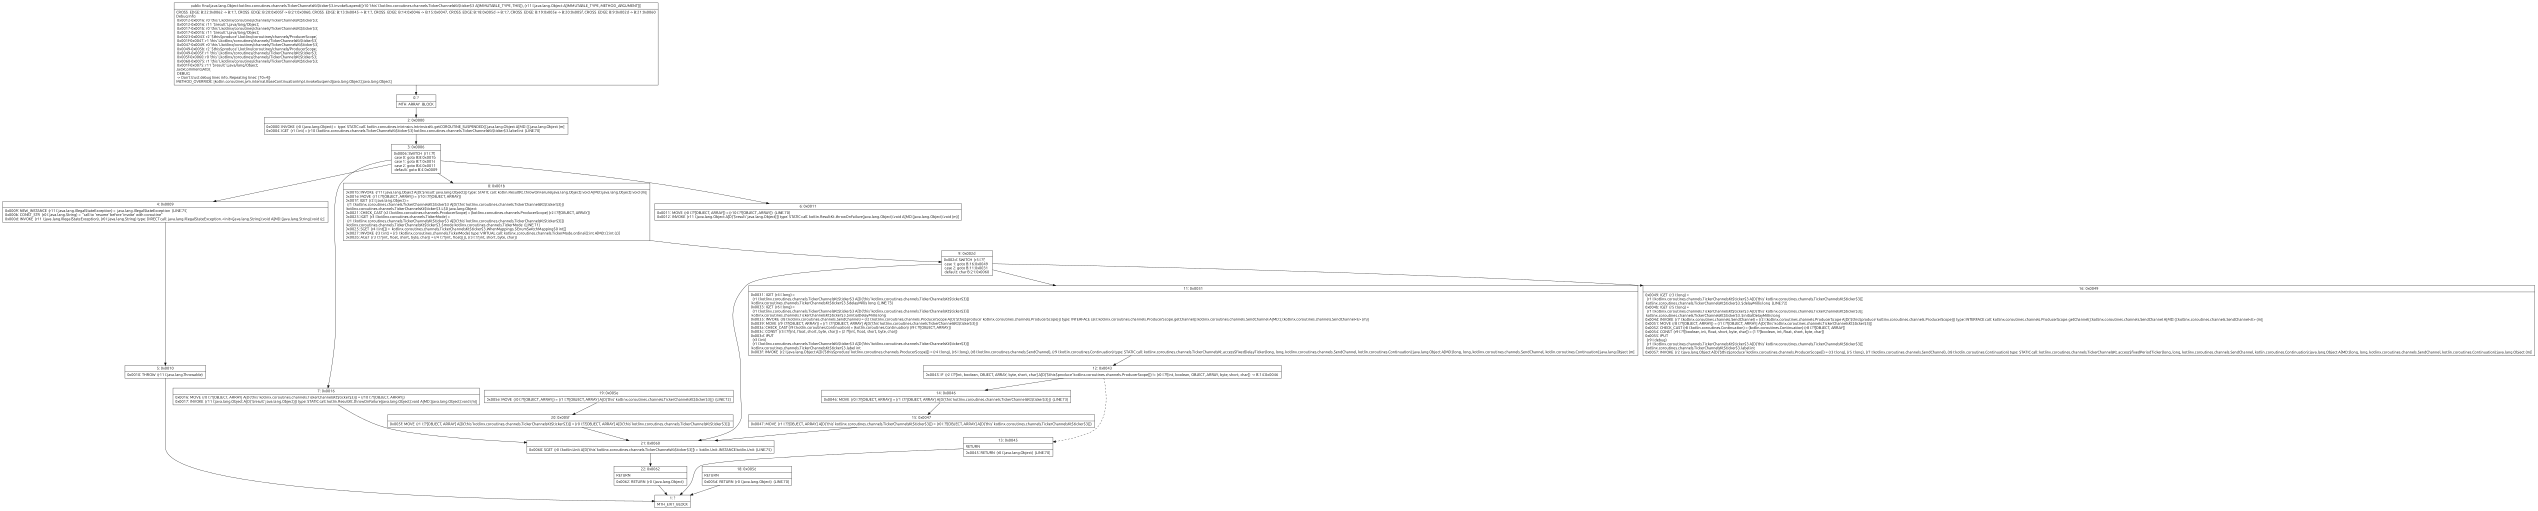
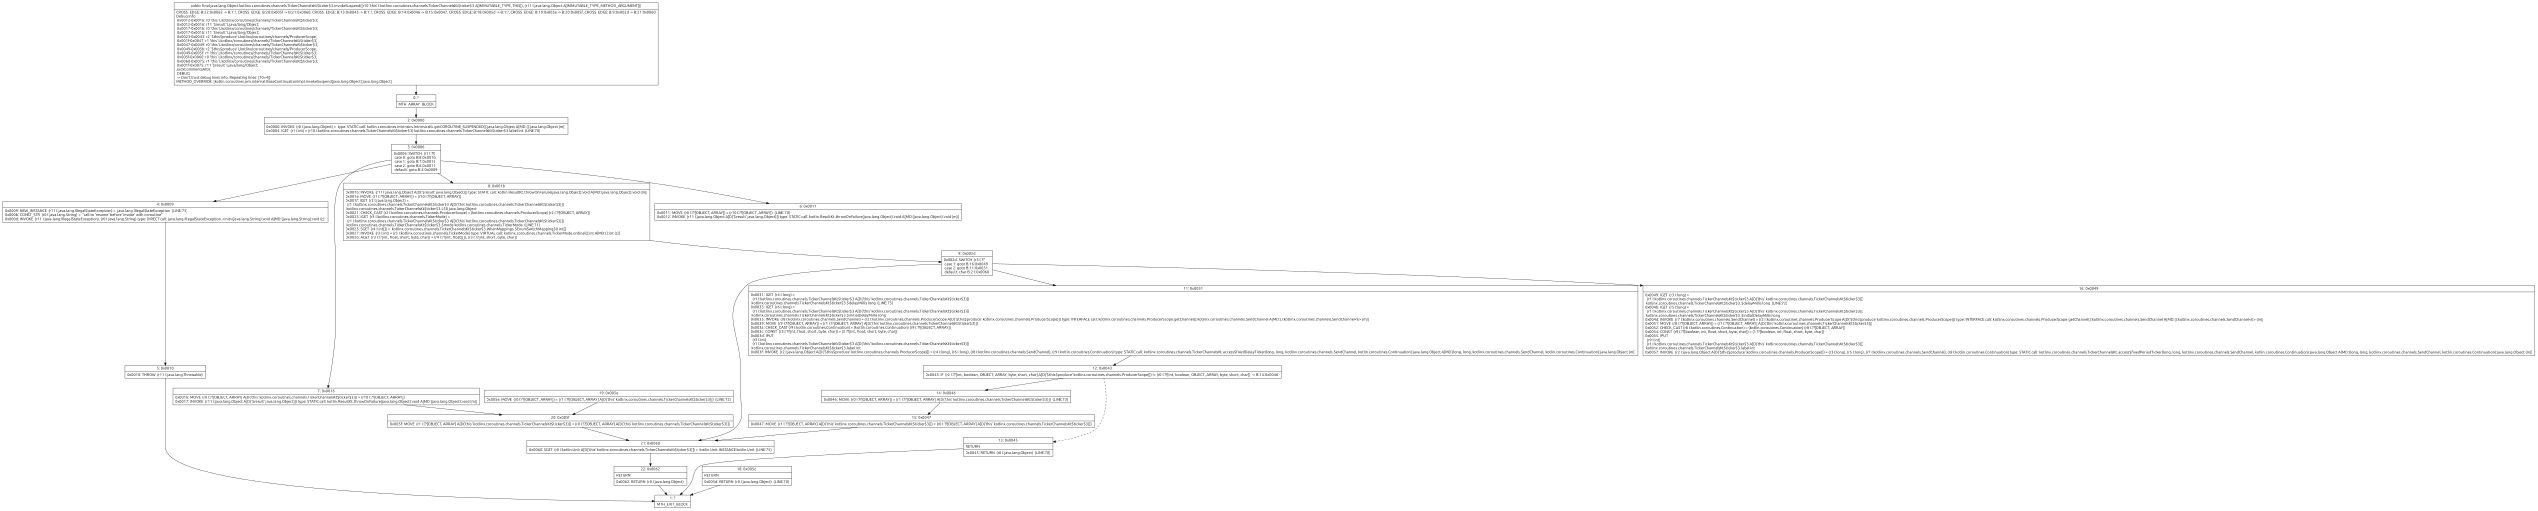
node "16: 0x0049": text "(r9 I:debug)" -> "(r9 I:int)"
edge "7: 0x0016" -> "21: 0x0060": now "7: 0x0016" -> "20: 0x005f"
